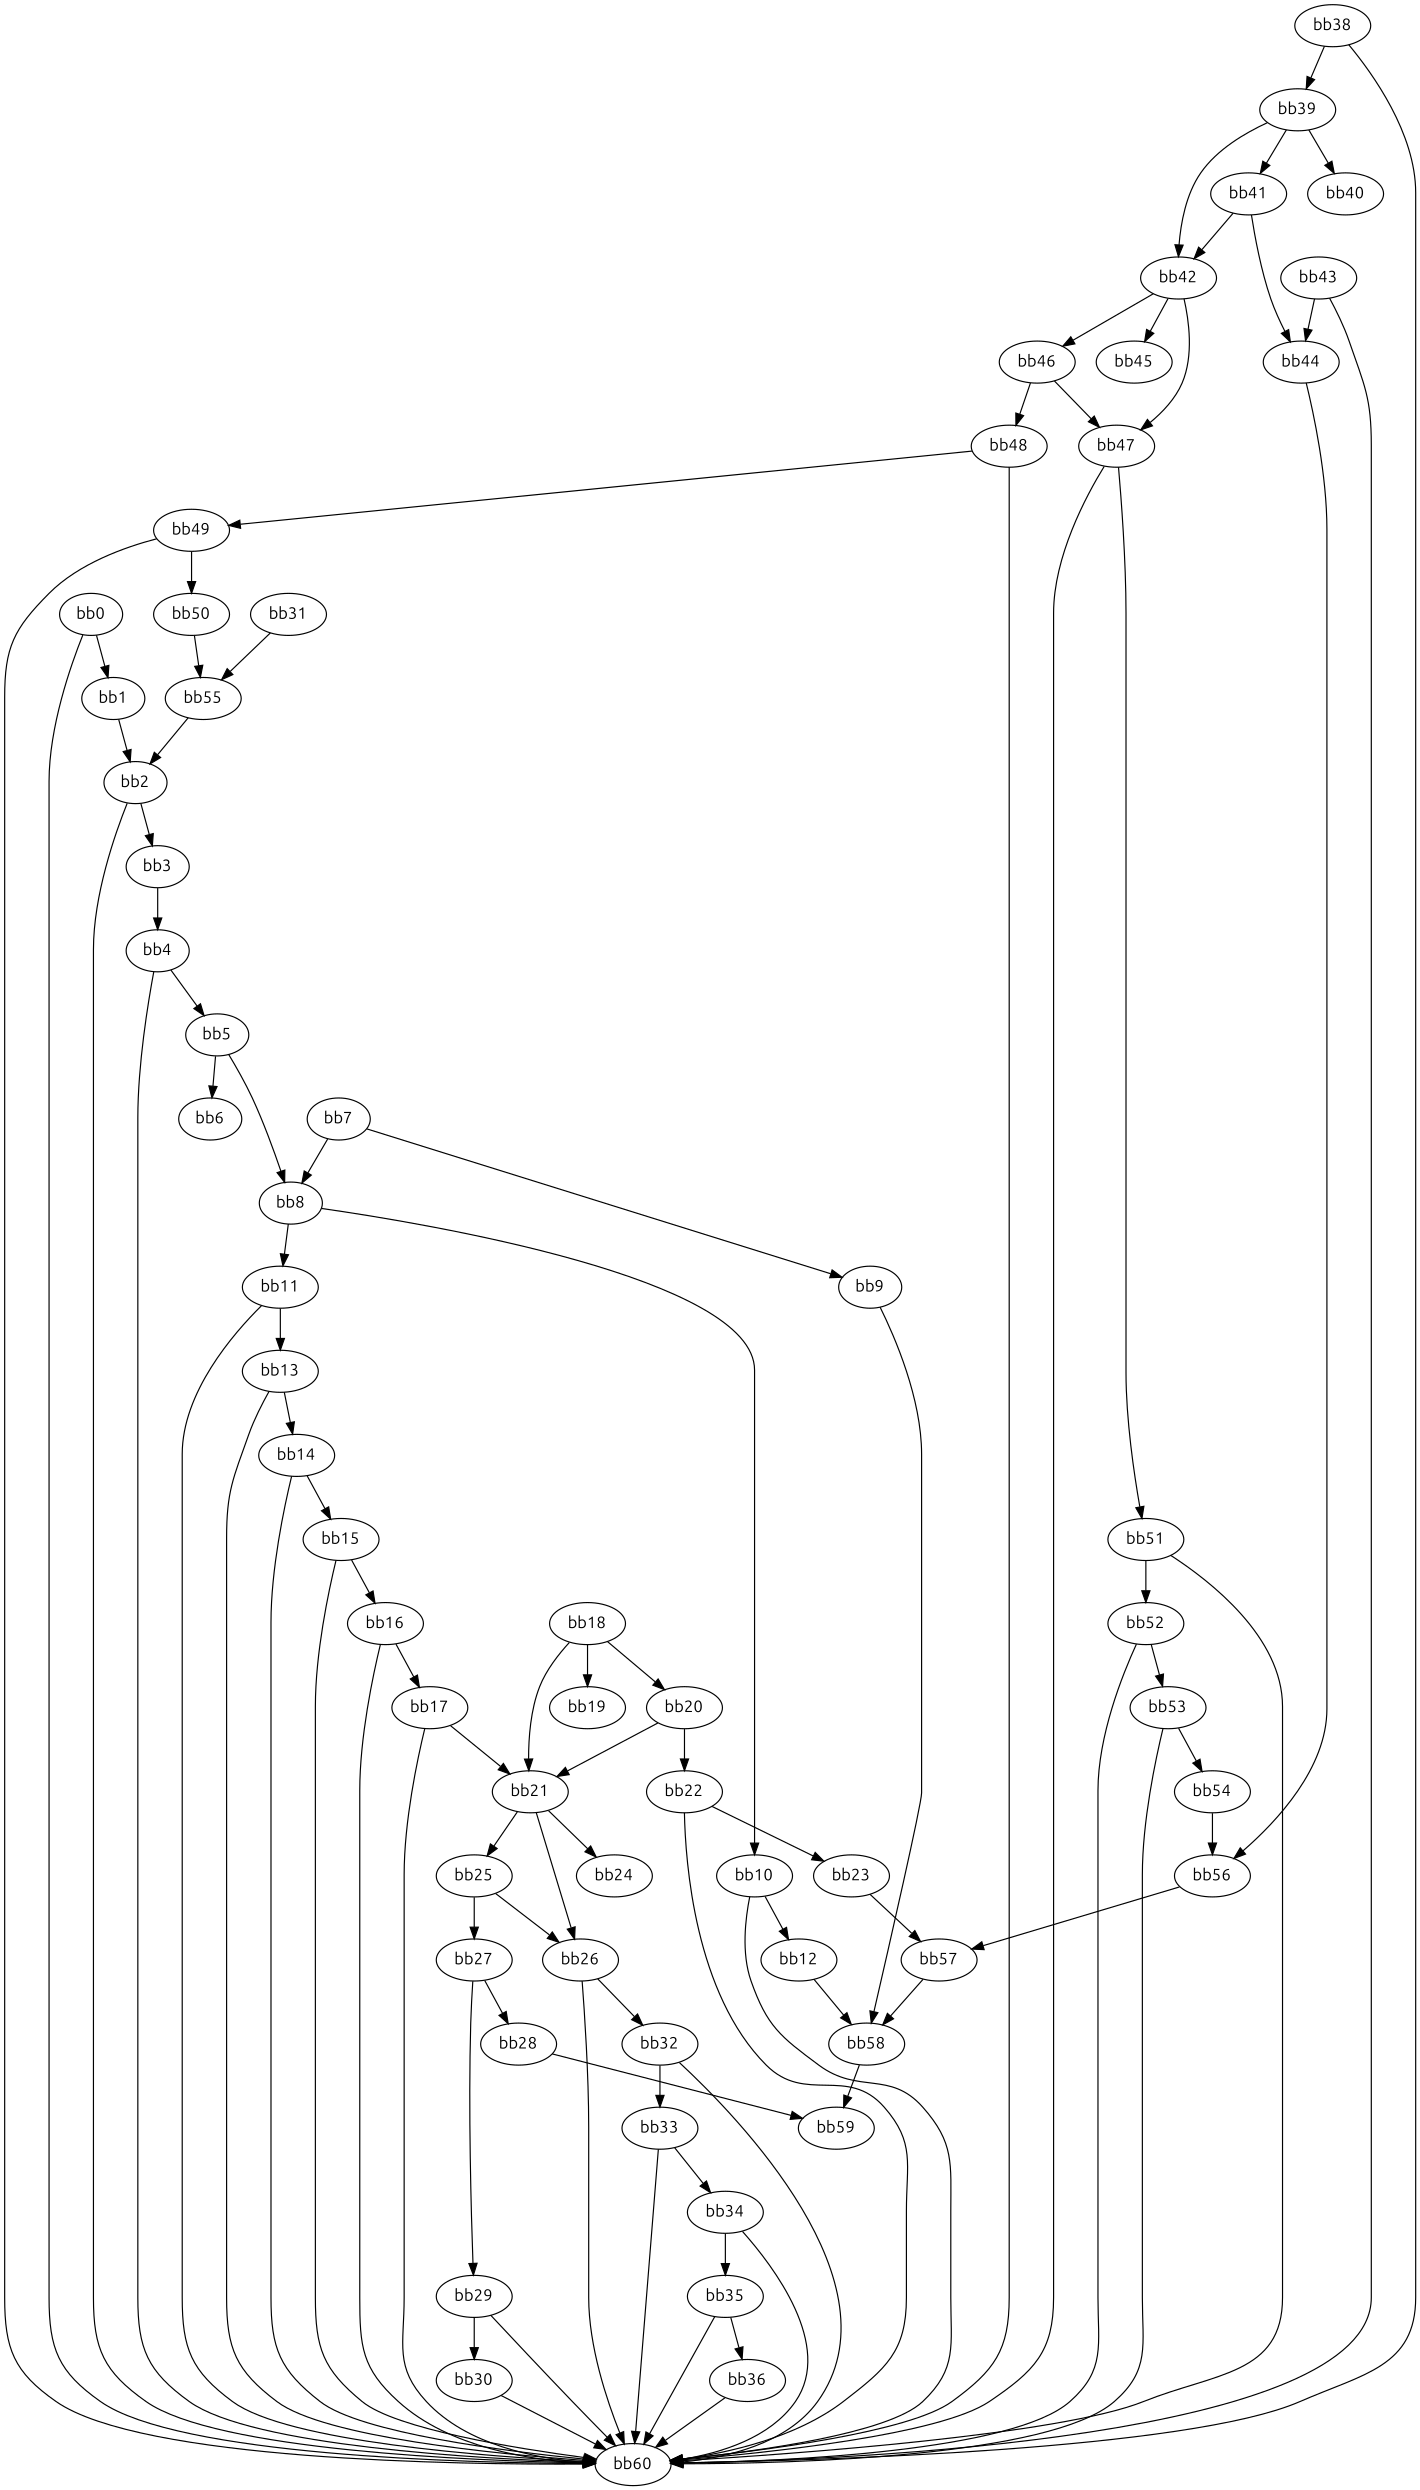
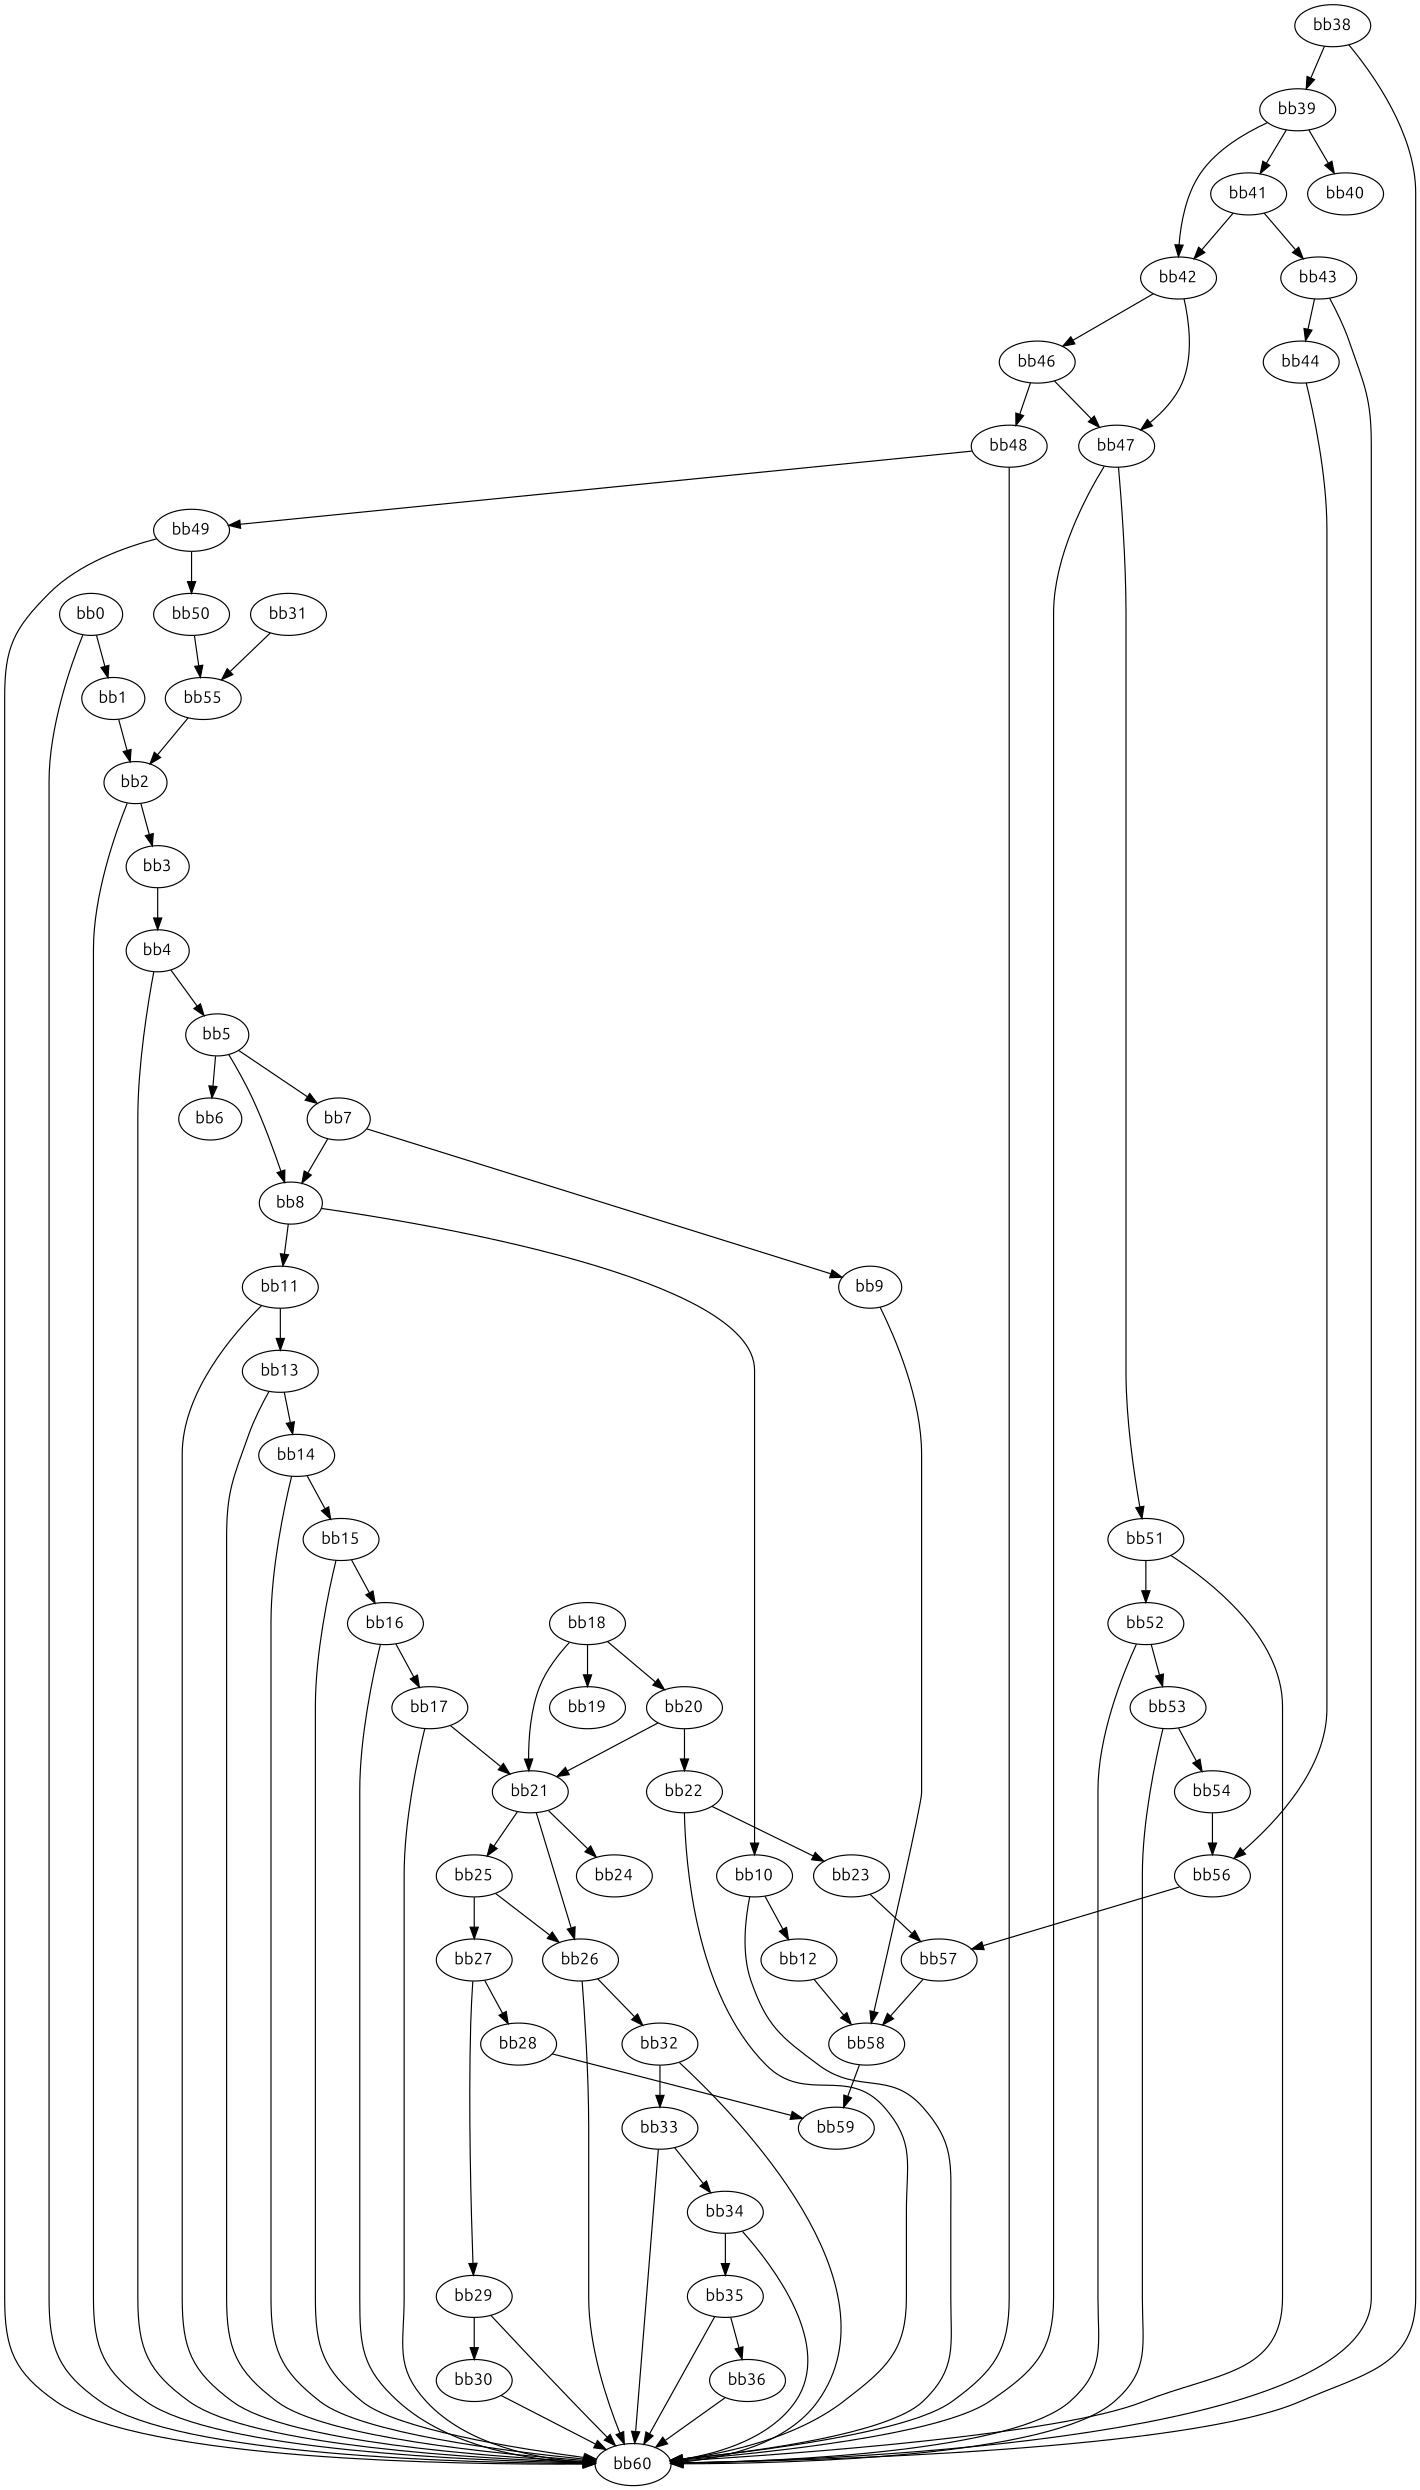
edge "bb41" -> "bb44": now "bb41" -> "bb43"
node "bb45": removed
edge "bb5" -> "bb7": added
